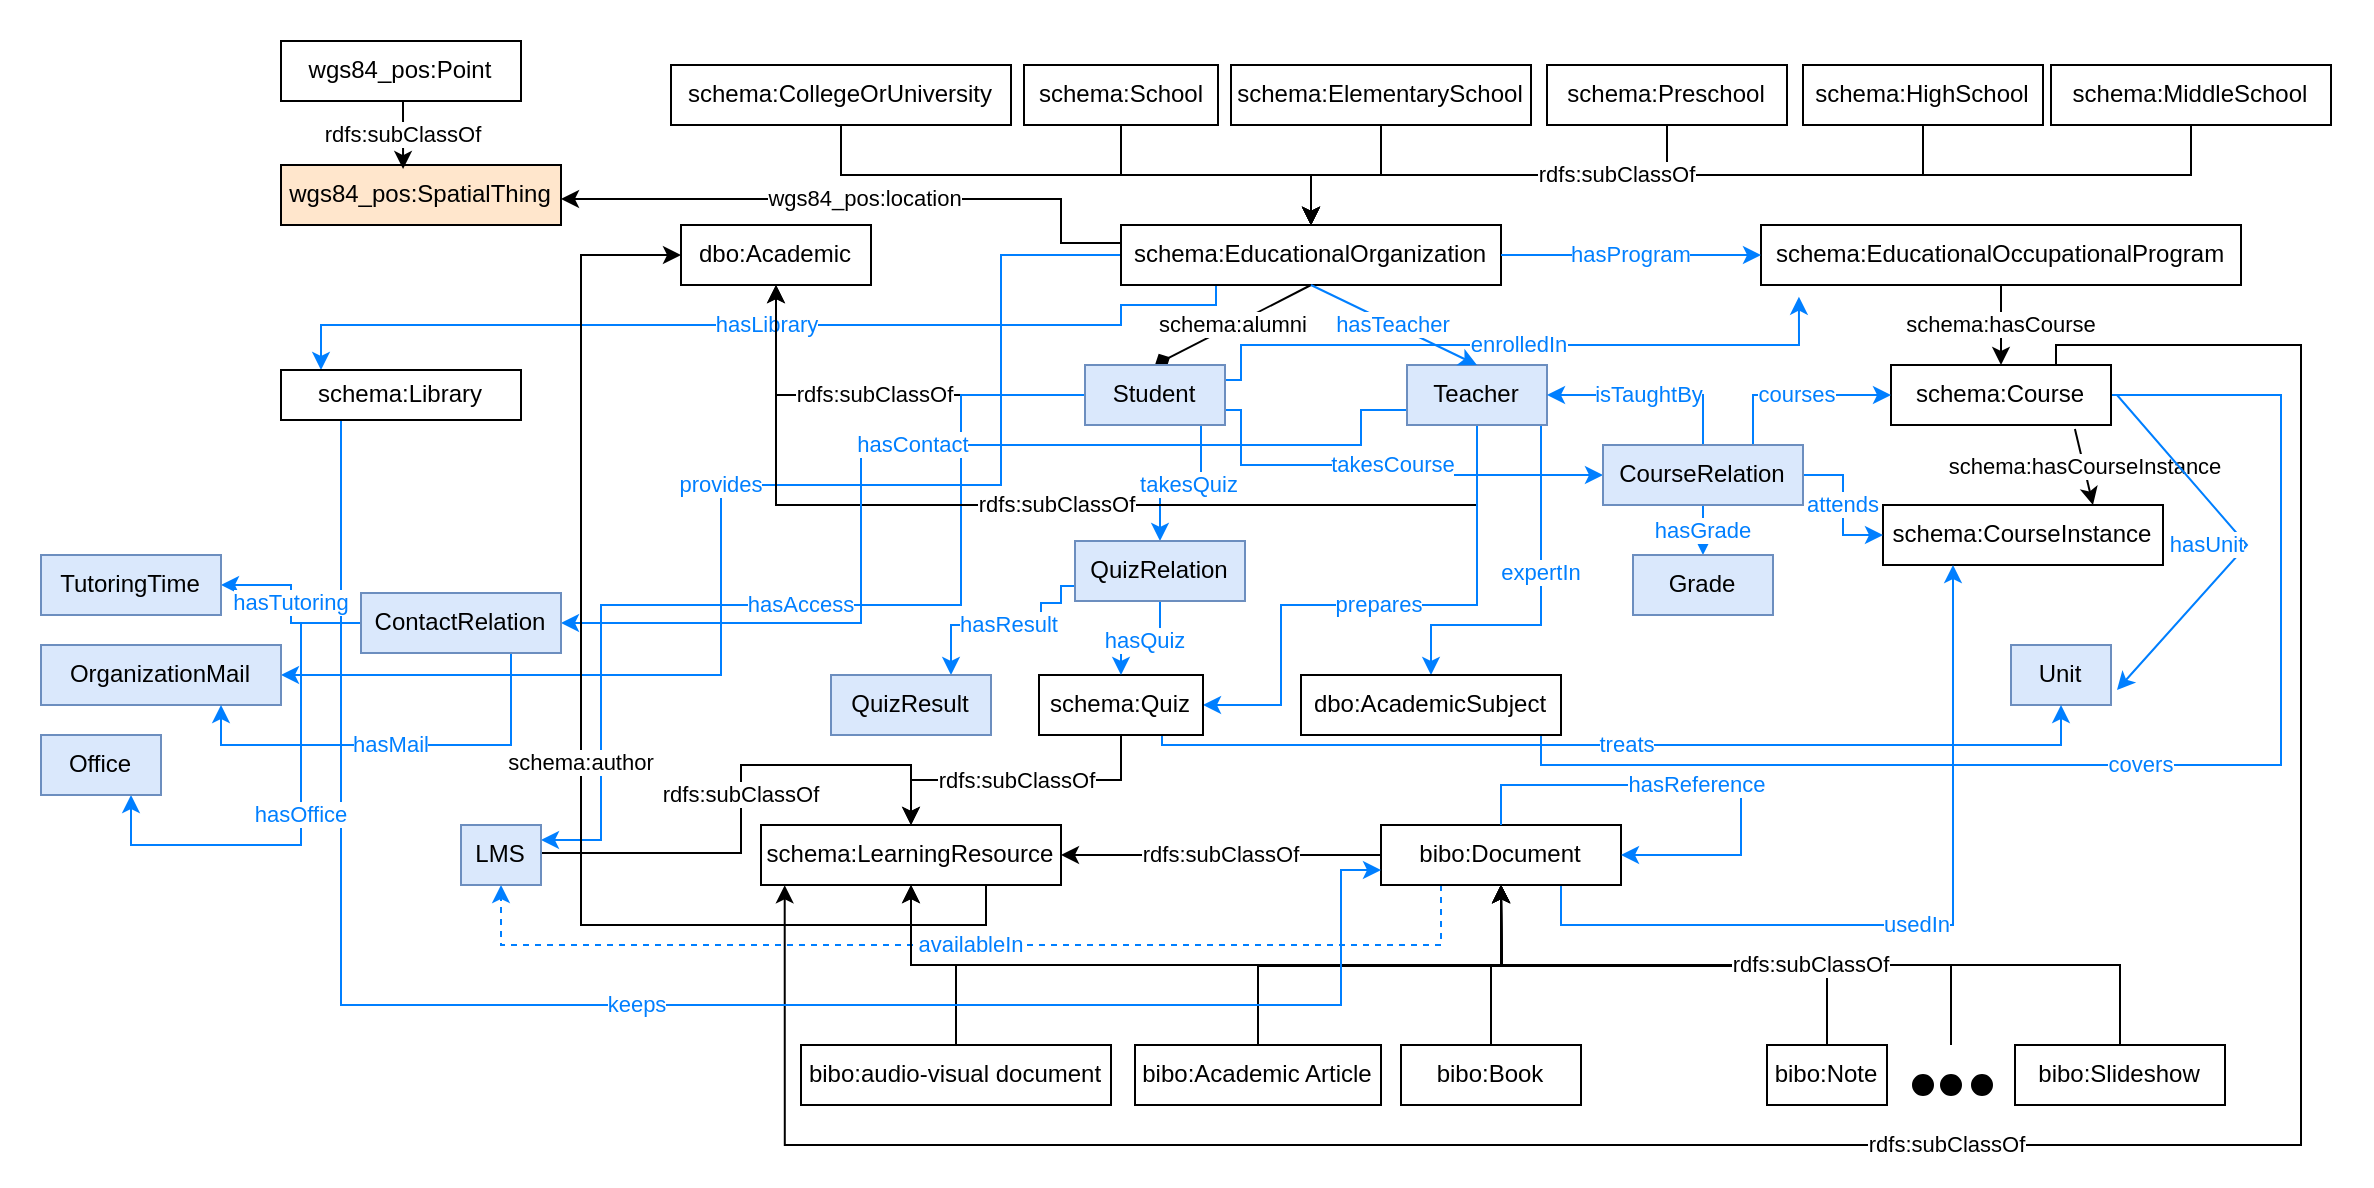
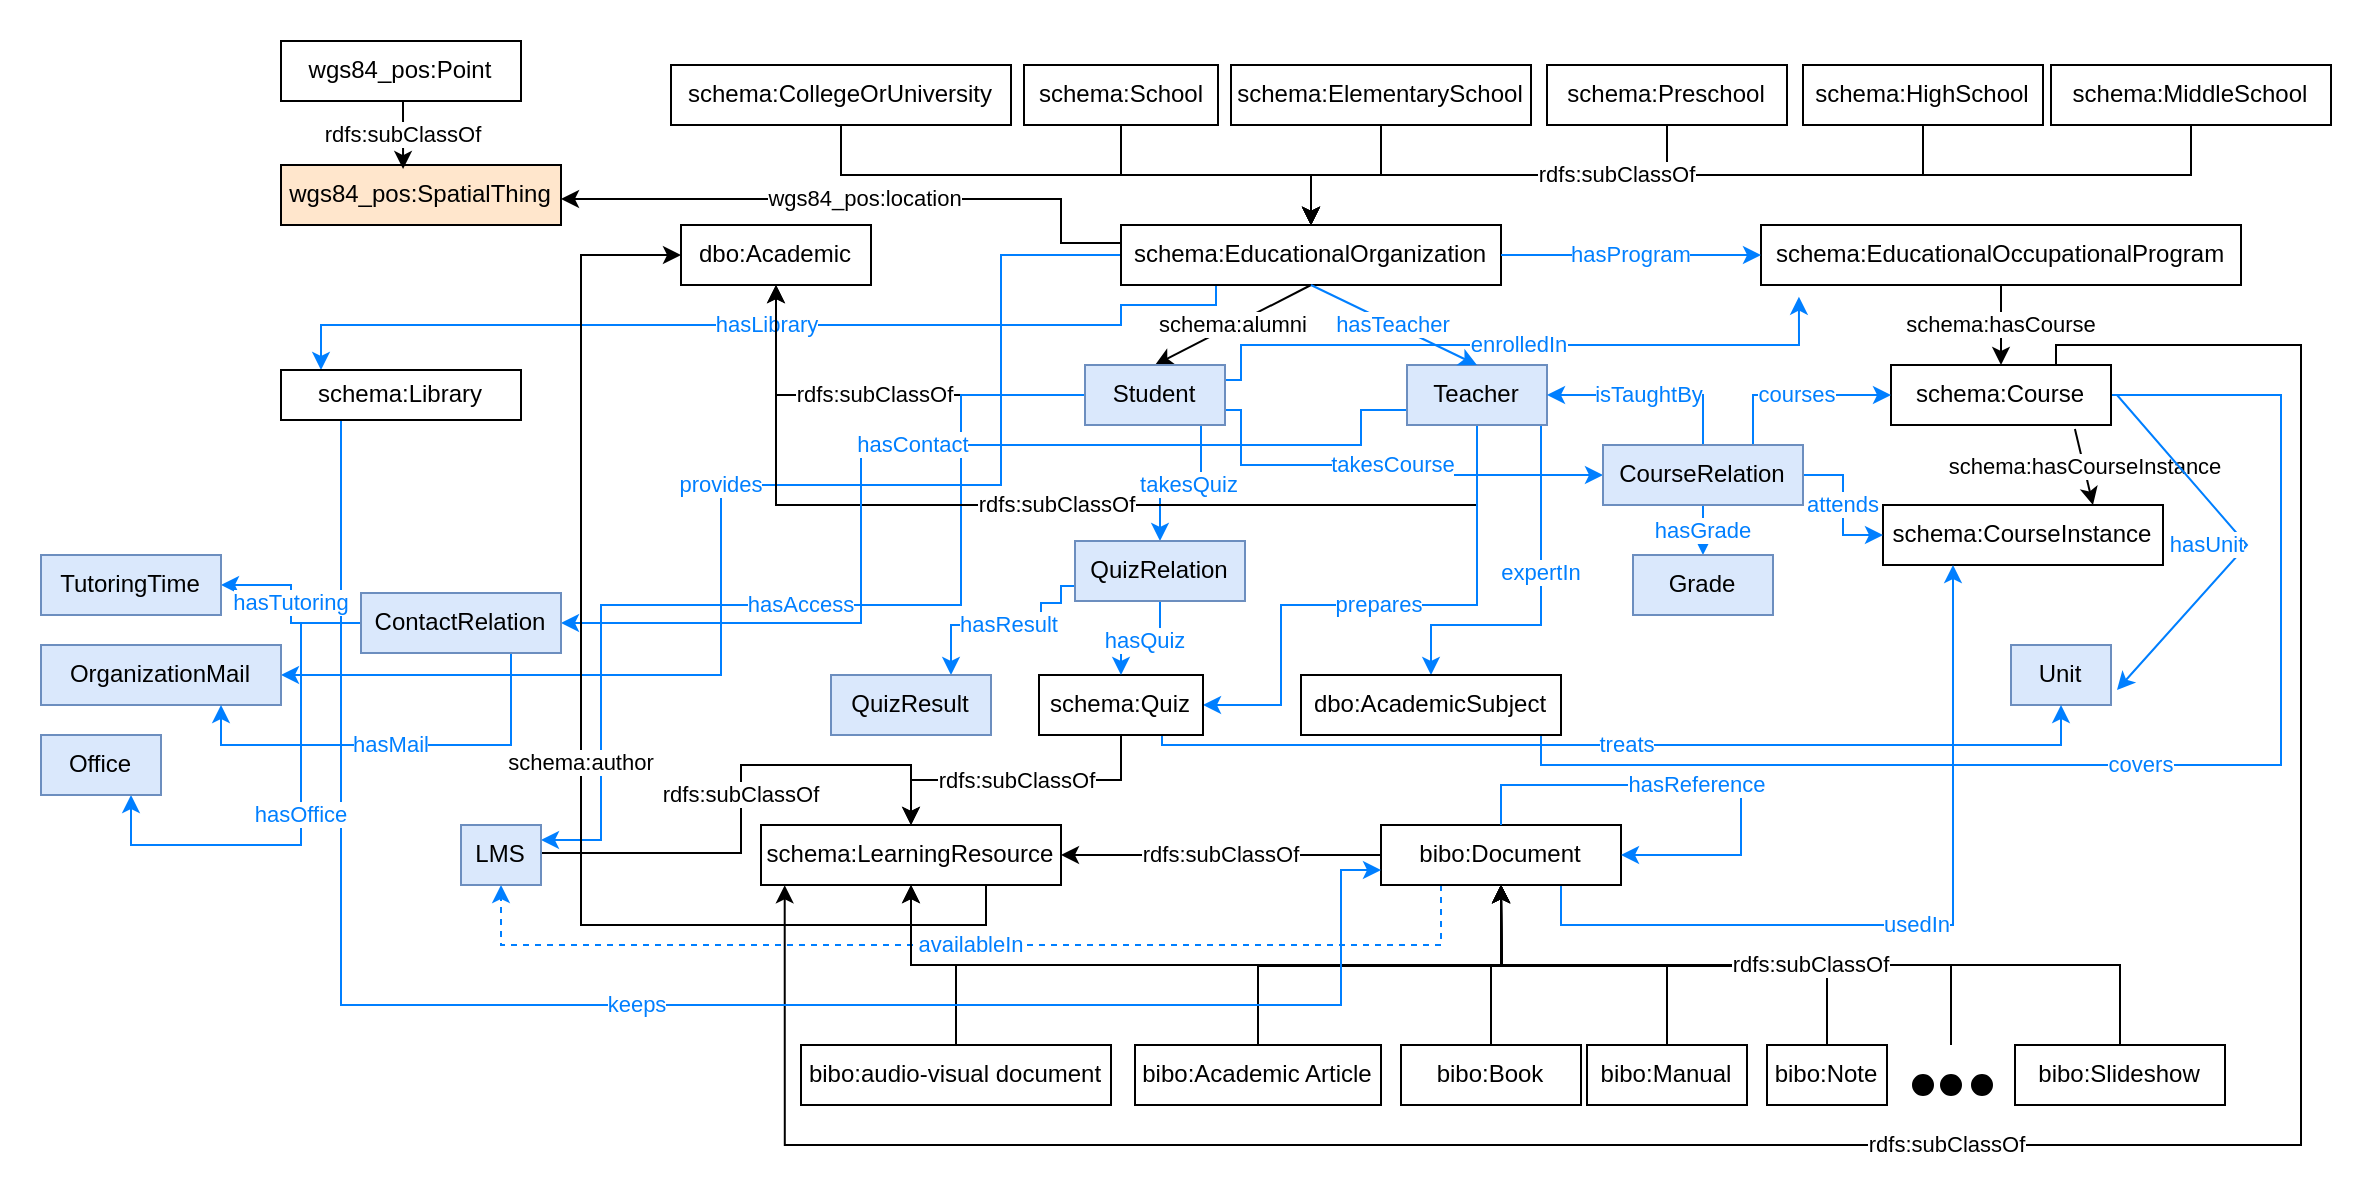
edge "schema:EducationalOrganization" -> "Student": arrowhead diamond -> classic
edge "bibo:Manual" -> "bibo:Document": added
node "bibo:Manual": added
